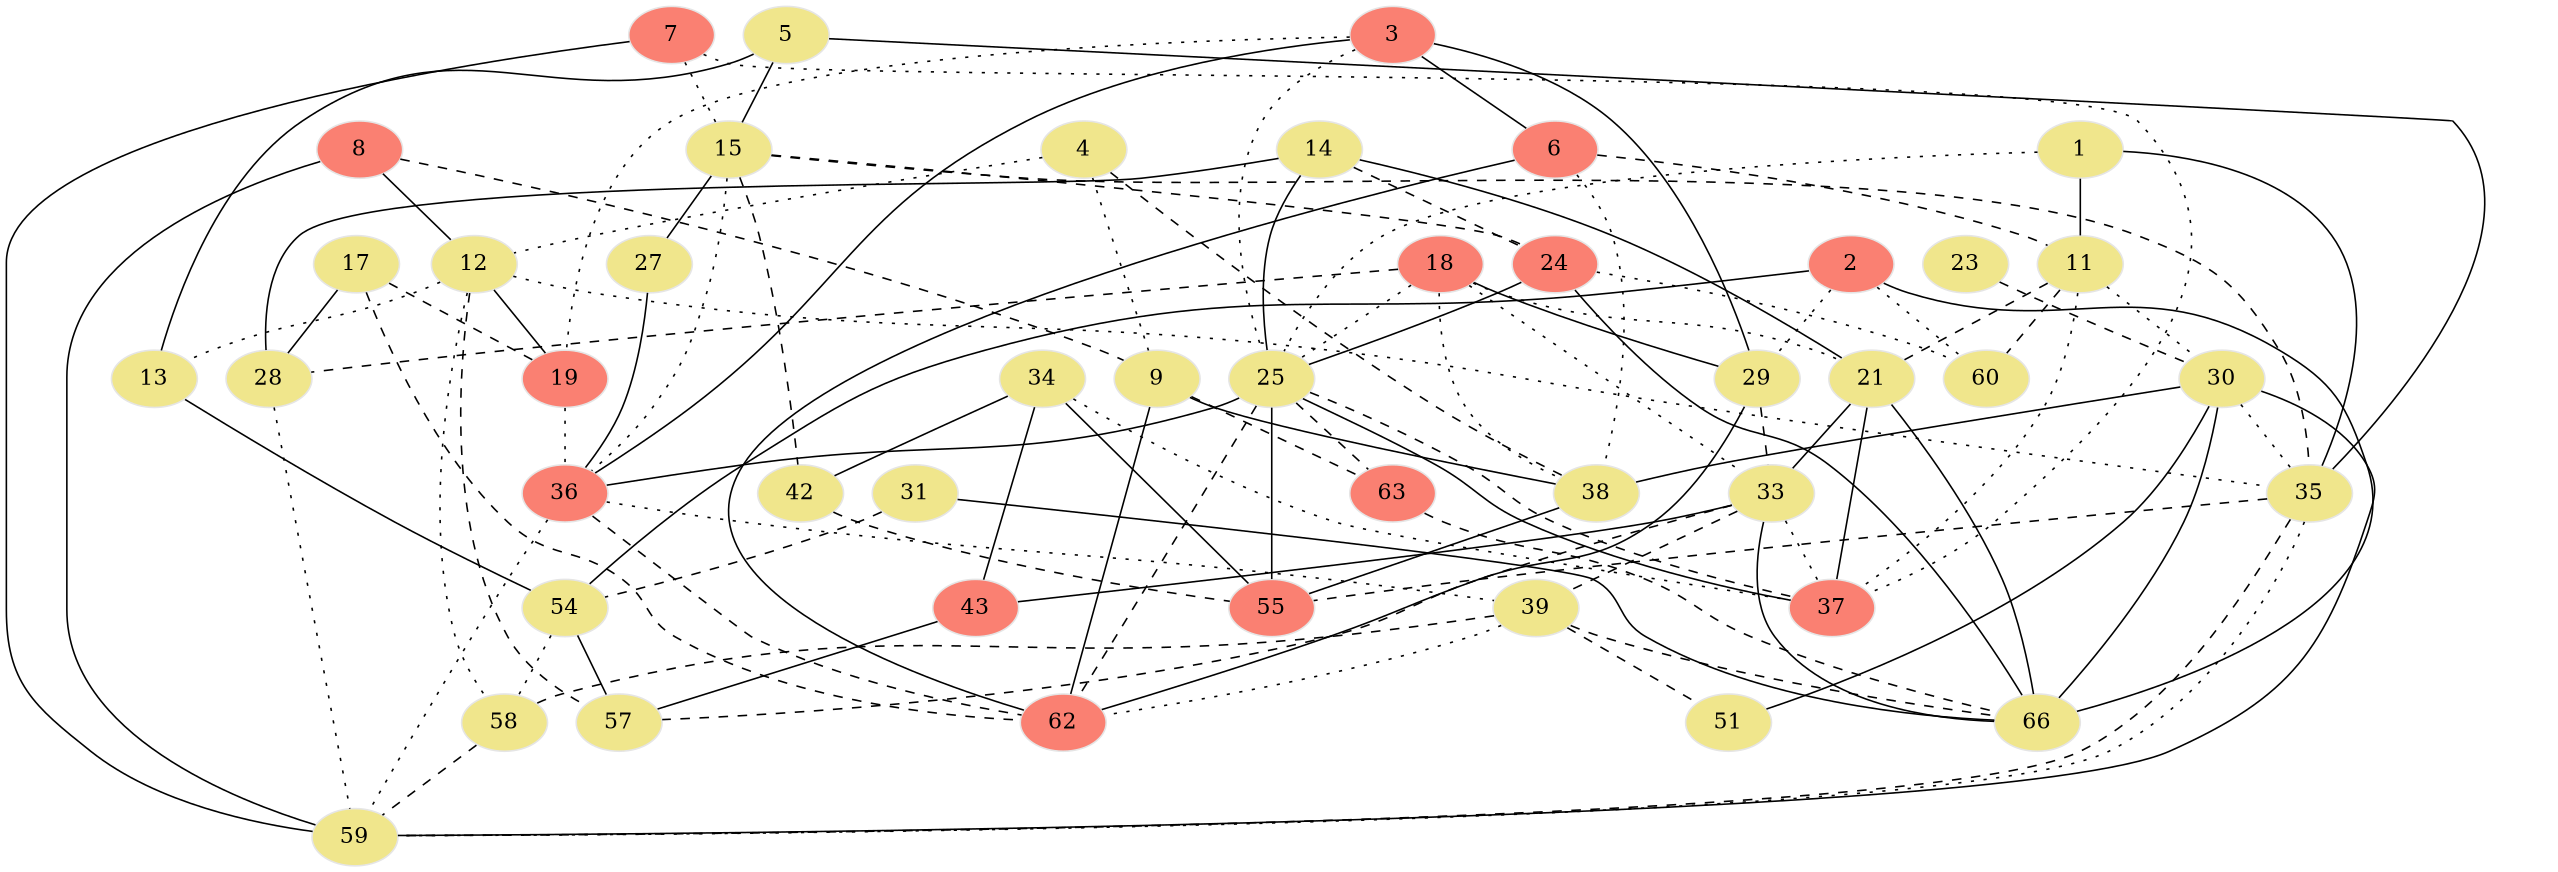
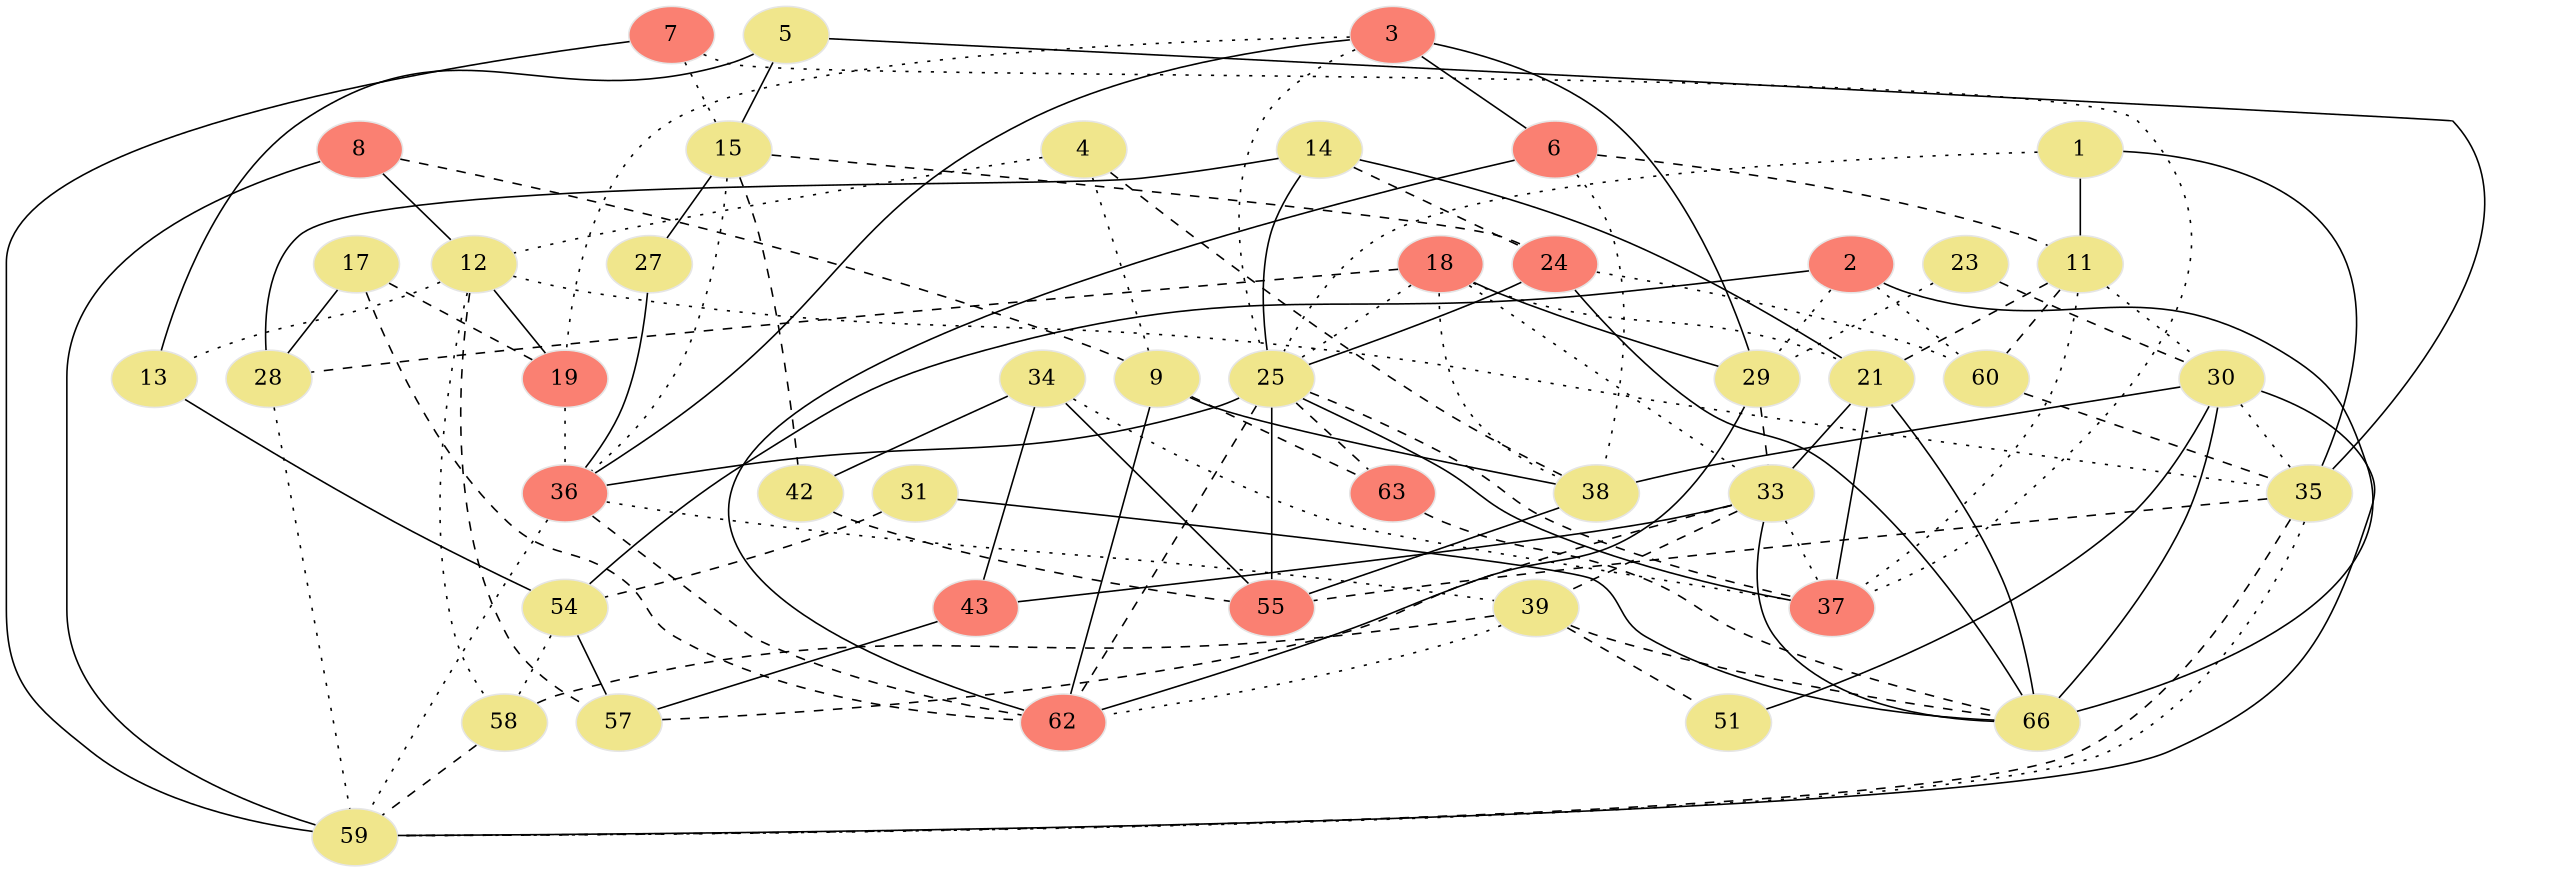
edge "15" -- "35": now "60" -- "35"
edge "23" -- "29": added
